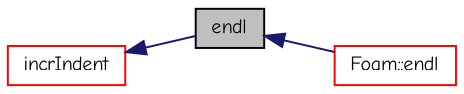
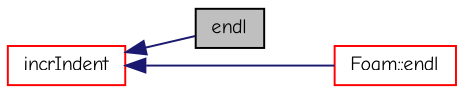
edge "Foam::endl" -> "endl": now "Foam::endl" -> "incrIndent"
